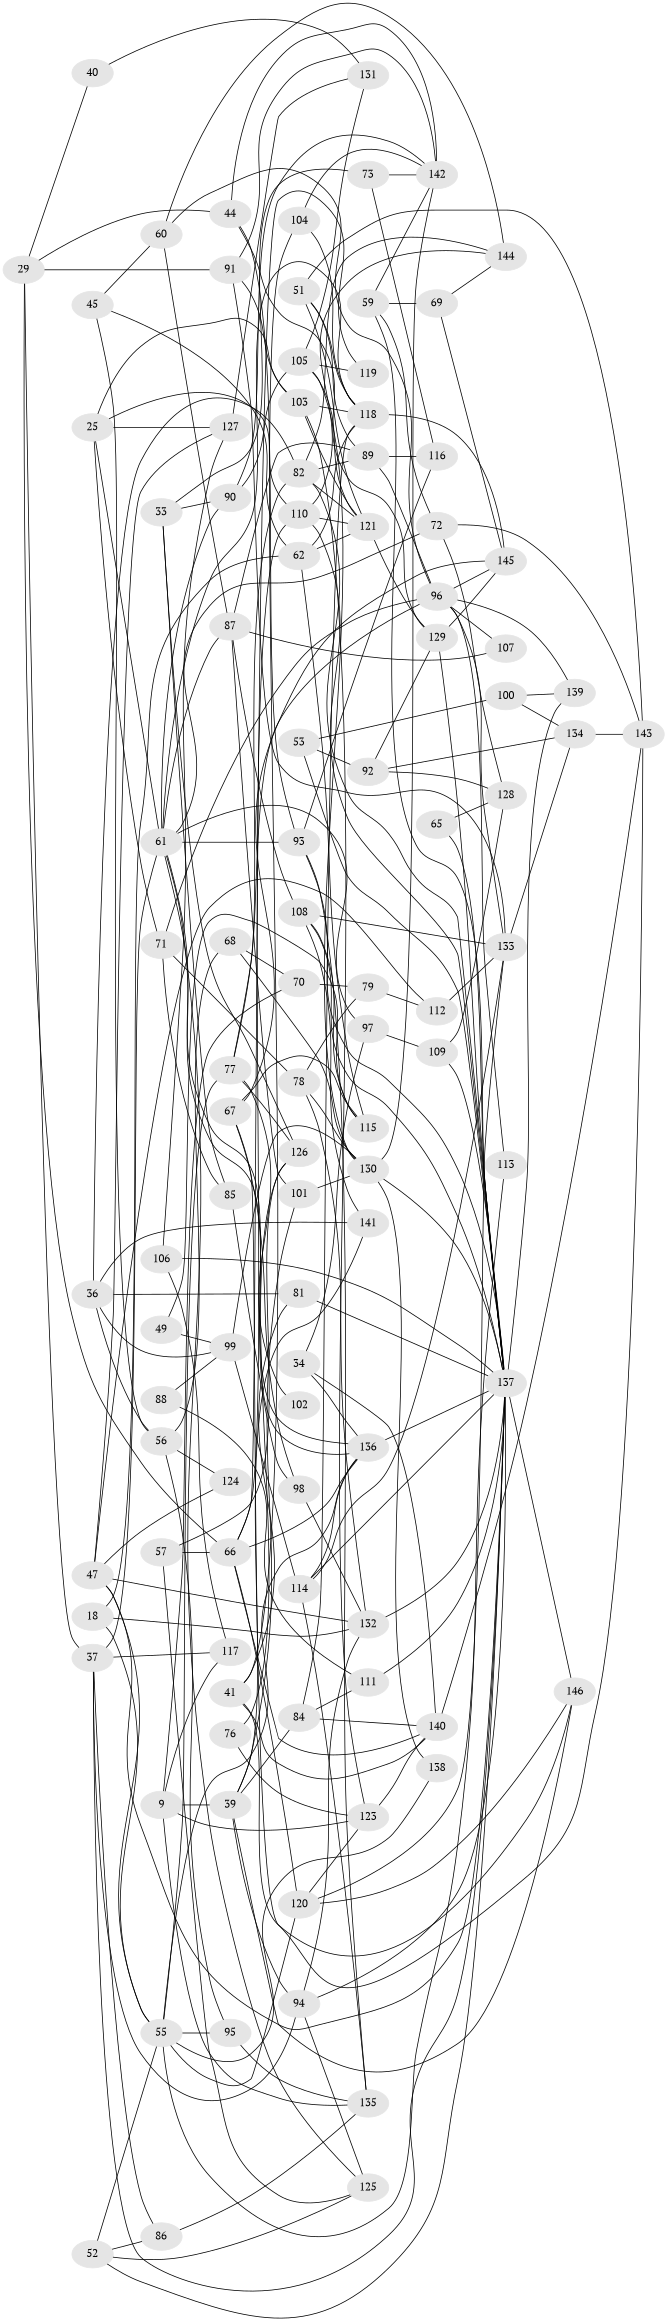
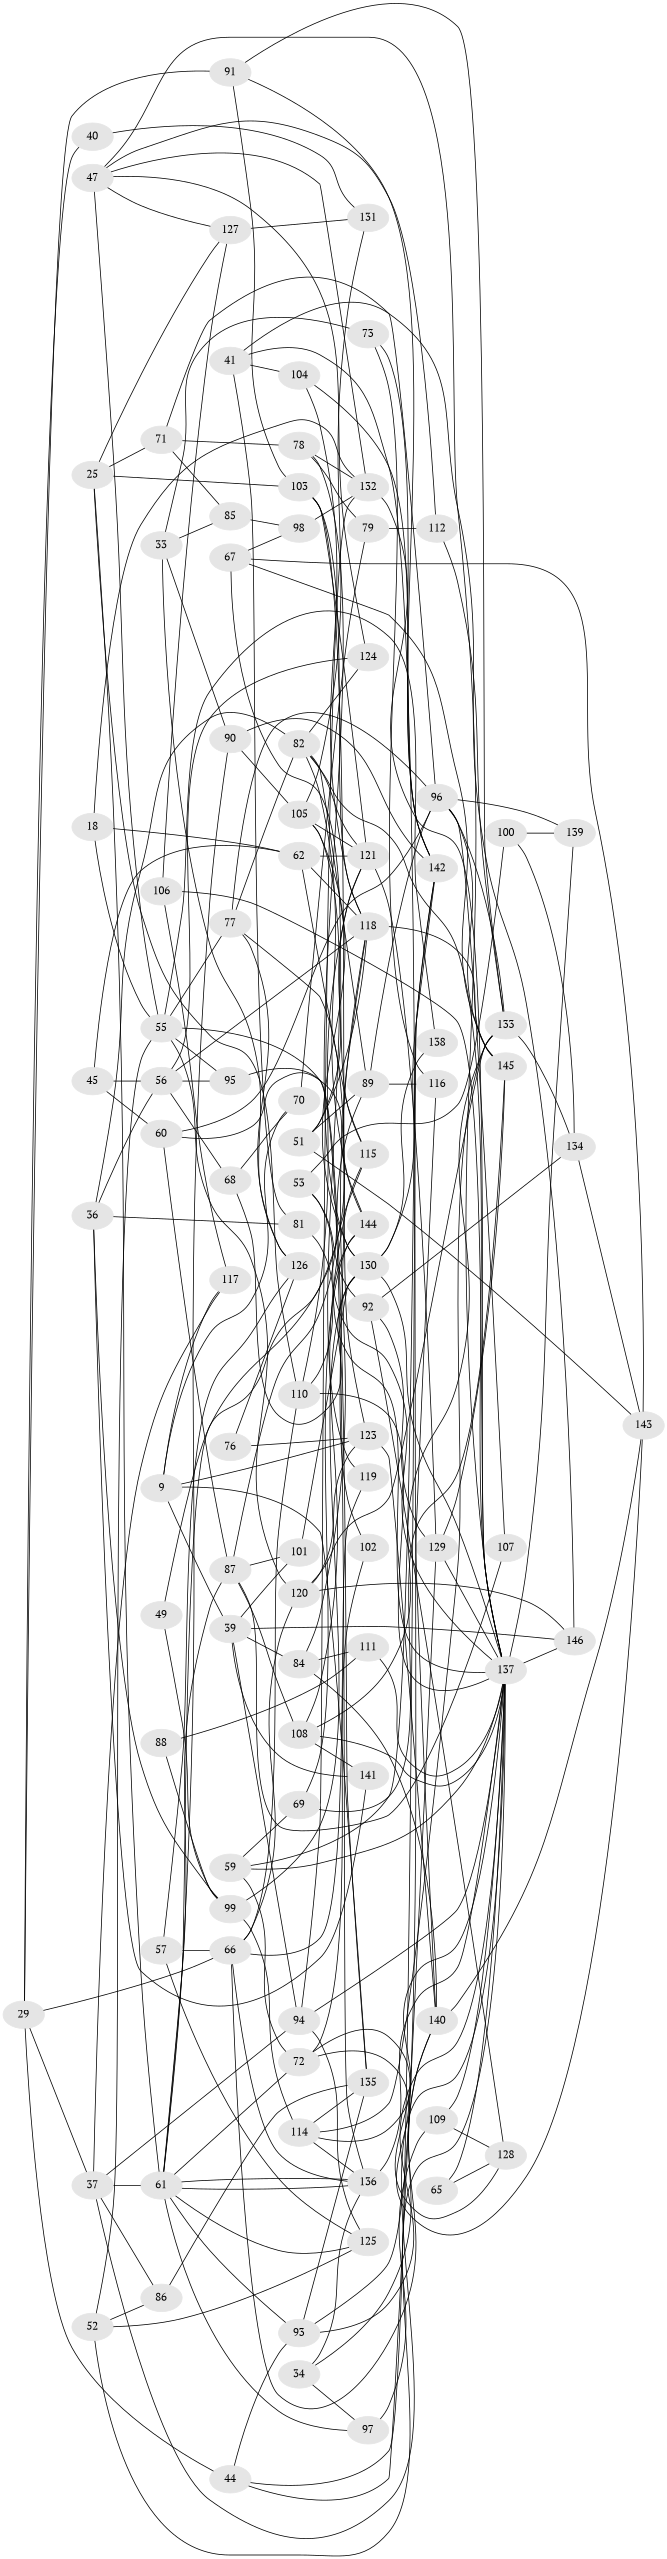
edge "124" -- "82": added
edge "118" -- "56": added
node "113": removed
edge "102" -- "72": added
